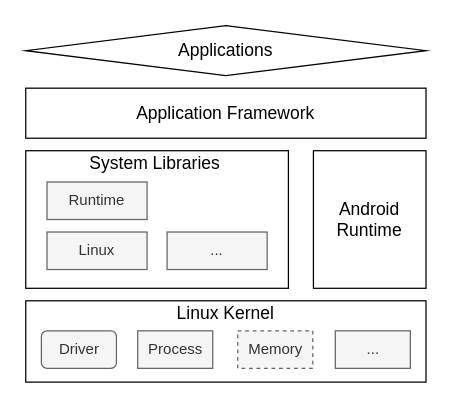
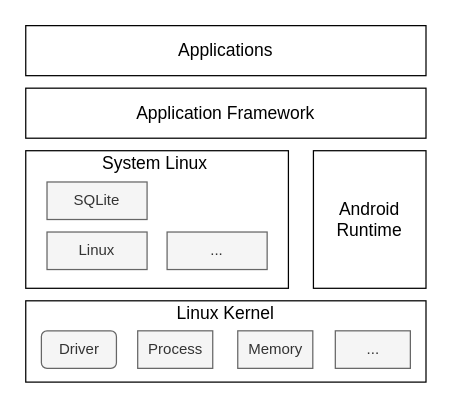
node "Applications": shape diamond -> rectangle
node "System Libraries": label "System Libraries" -> "System Linux"
node "Runtime": label "Runtime" -> "SQLite"
node "Memory": style dashed -> solid
